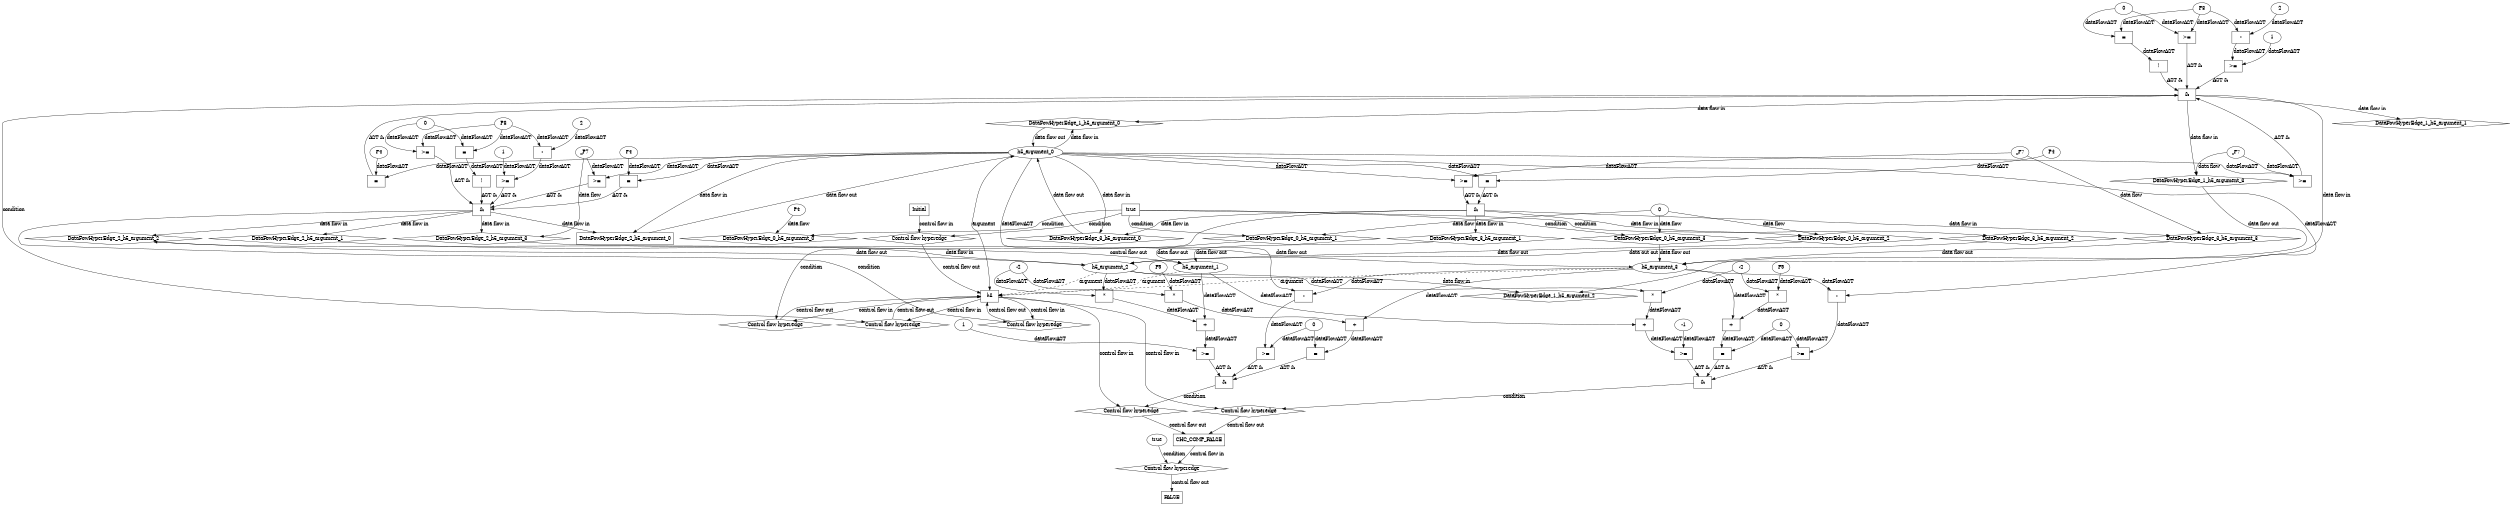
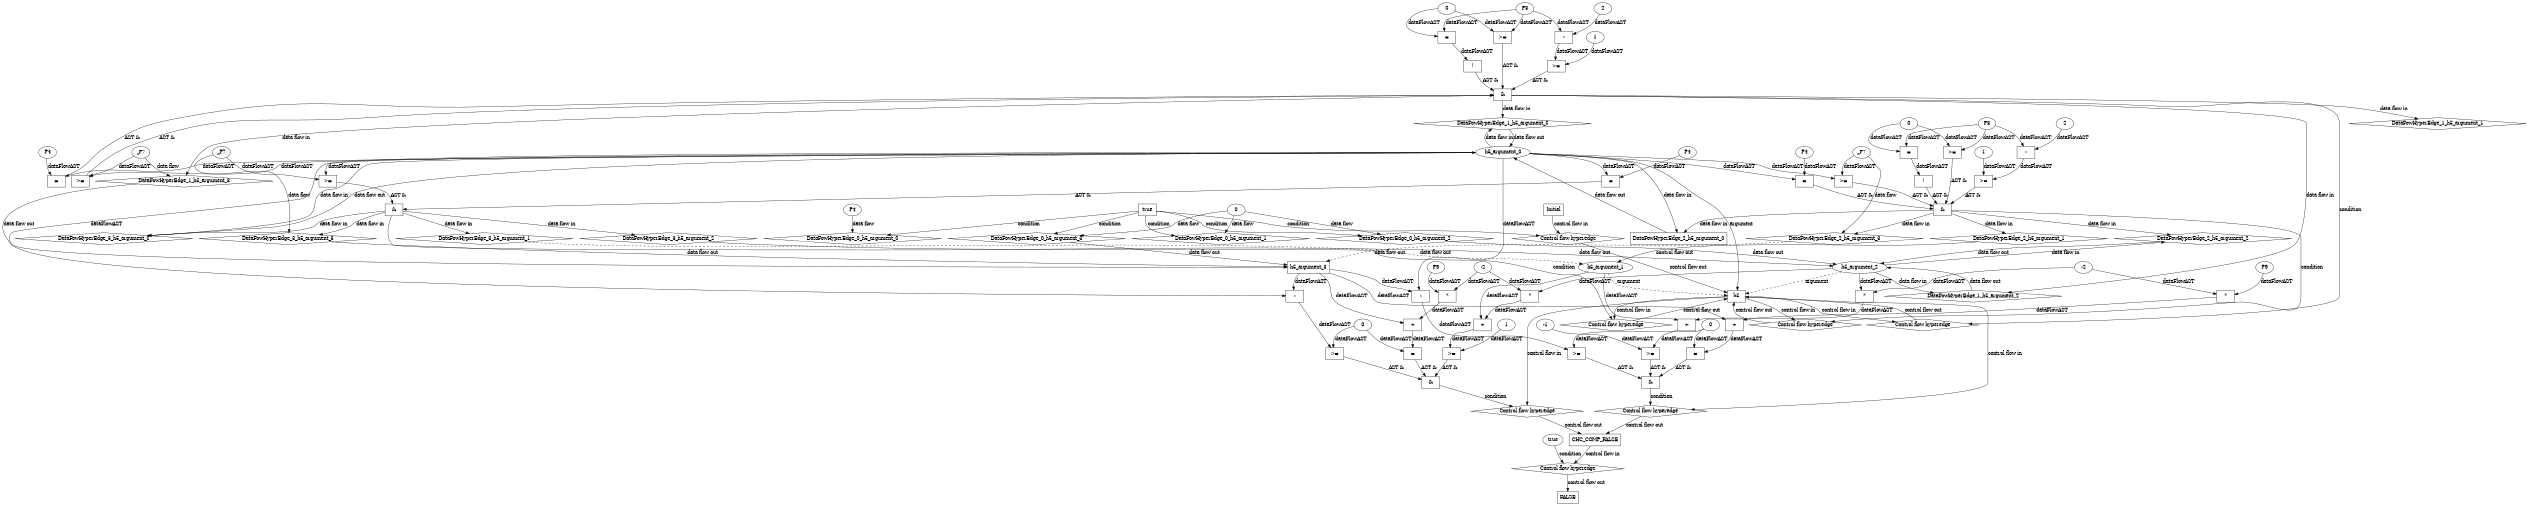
edge "DataFowHyperEdge_0_h5_argument_1" -> "h5_argument_1": removed, label "data flow out"
edge "DataFowHyperEdge_3_h5_argument_1" -> "h5_argument_1": style solid -> dashed
edge "DataFowHyperEdge_2_h5_argument_3" -> "h5_argument_3": style solid -> dashed
edge "DataFowHyperEdge_3_h5_argument_2" -> "h5_argument_2": label "data out out" -> "data flow out"
node "h5_argument_3": shape ellipse -> box
edge "DataFowHyperEdge_1_h5_argument_2" -> "h5_argument_2": added, label "data flow out"
edge "h5_argument_3" -> "h5": removed, label "argument"
